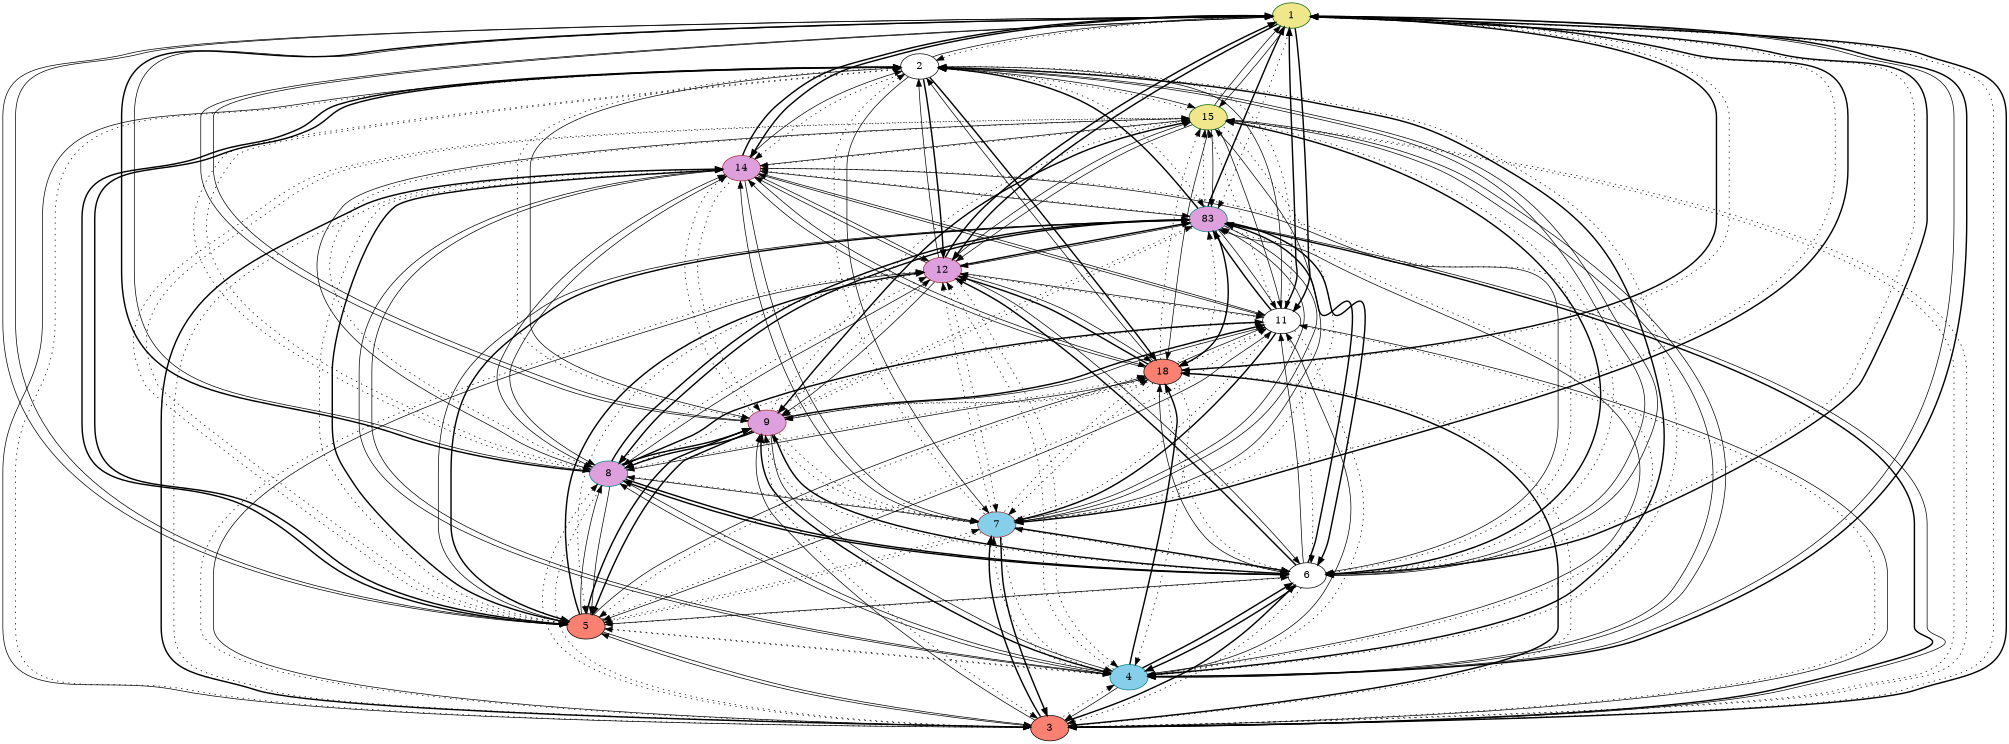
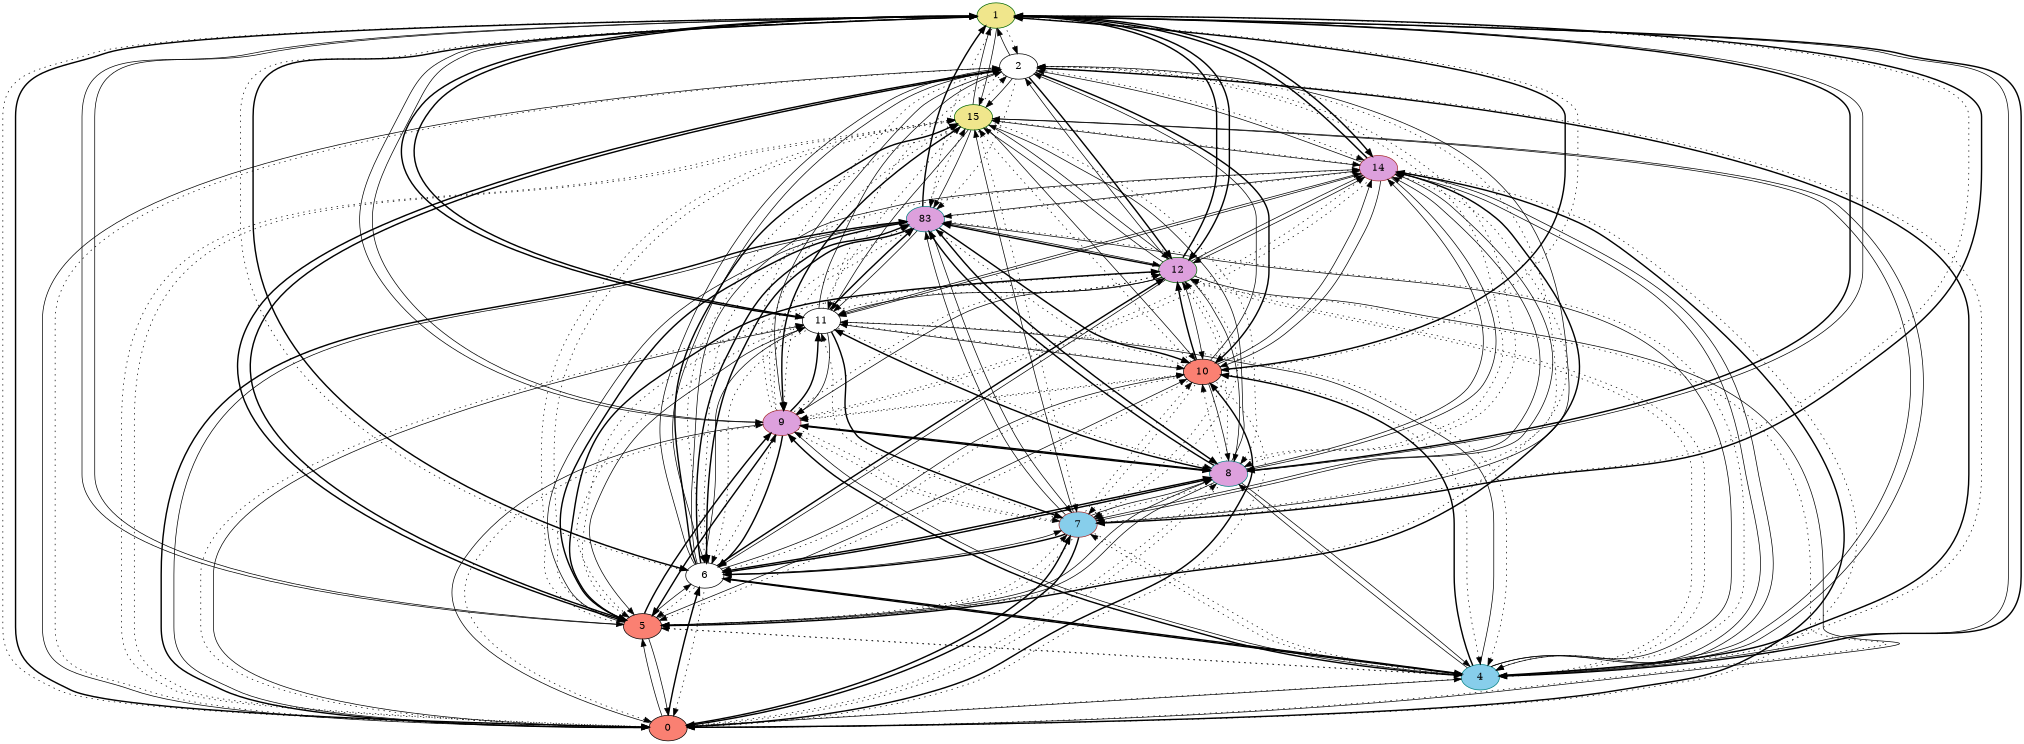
edge "83" -> "2": removed
node "12": color brown -> darkgreen
node "18": label "18" -> "10"
edge "6" -> "7": style dotted -> solid
node "3": label "3" -> "0"
